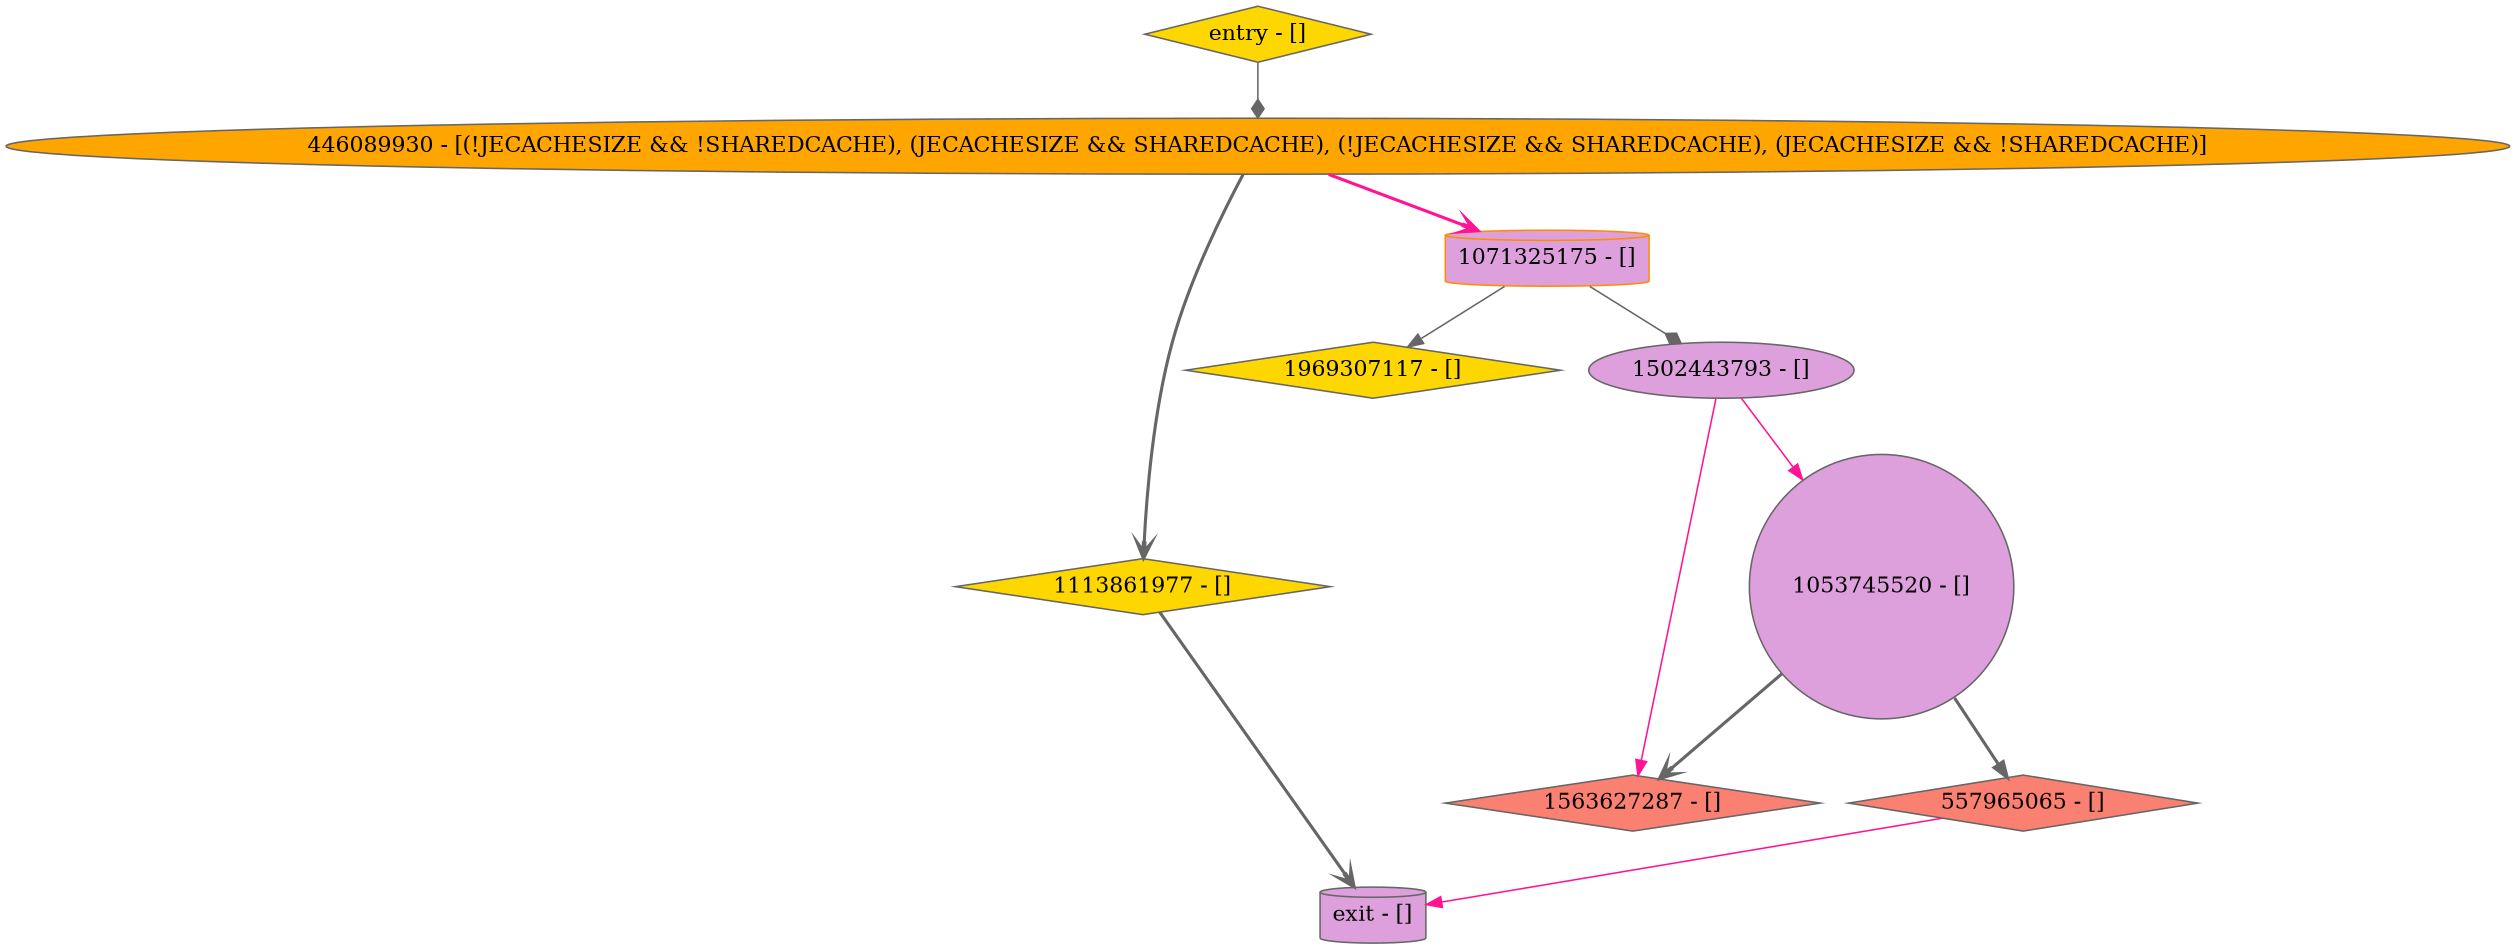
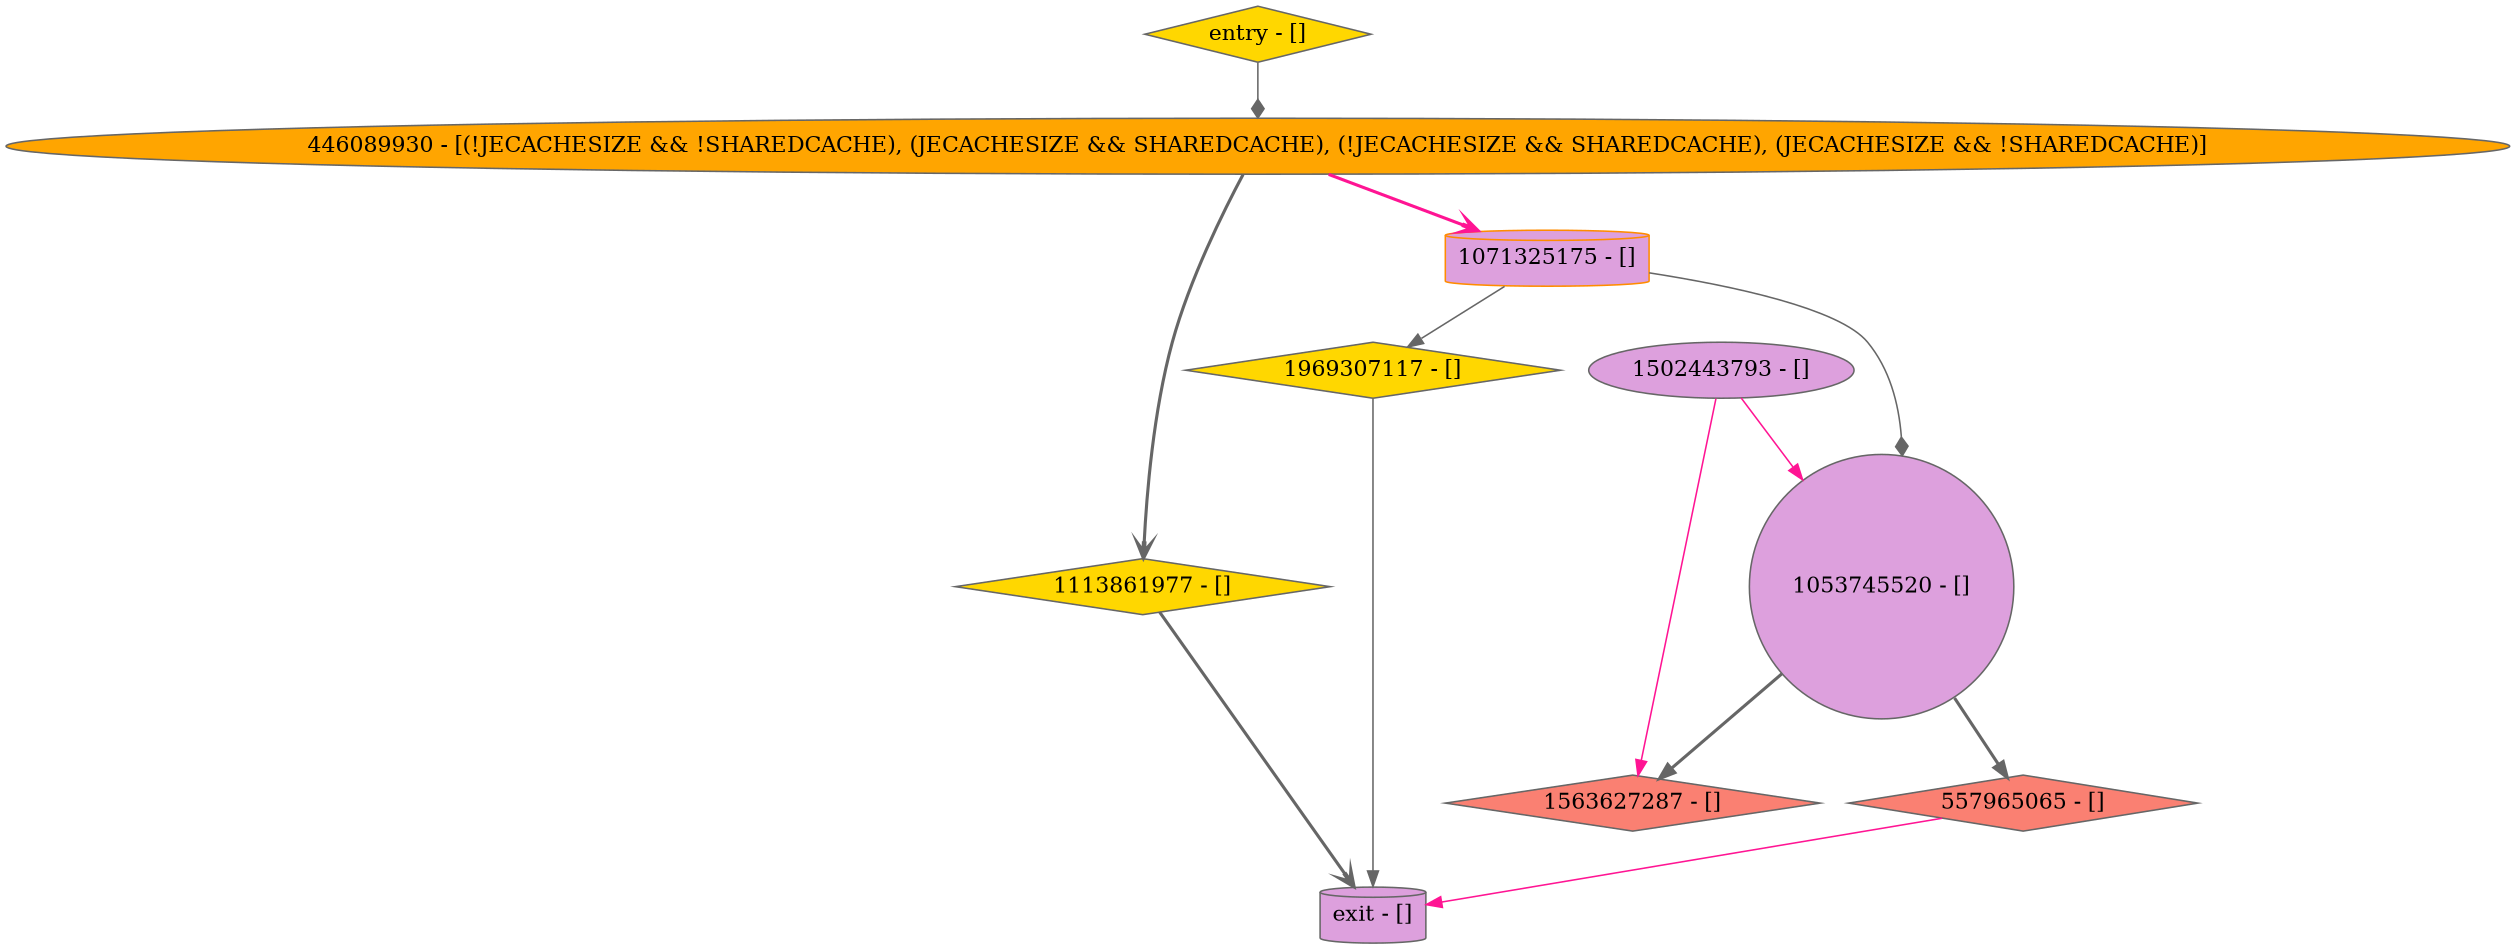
edge "1071325175 - []" -> "1502443793 - []": now "1071325175 - []" -> "1053745520 - []"
edge "1969307117 - []" -> "exit - []": added
edge "1053745520 - []" -> "1563627287 - []": arrowhead vee -> normal
